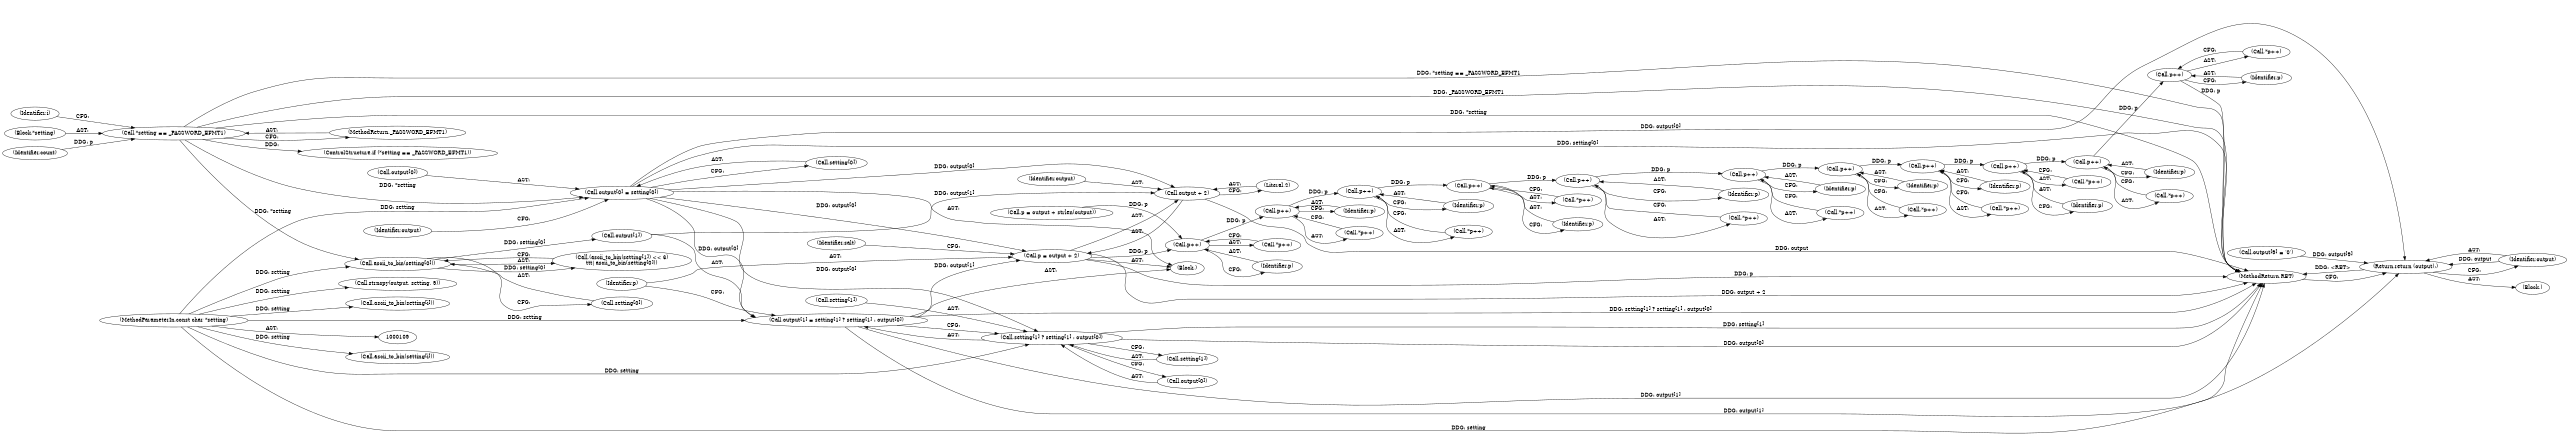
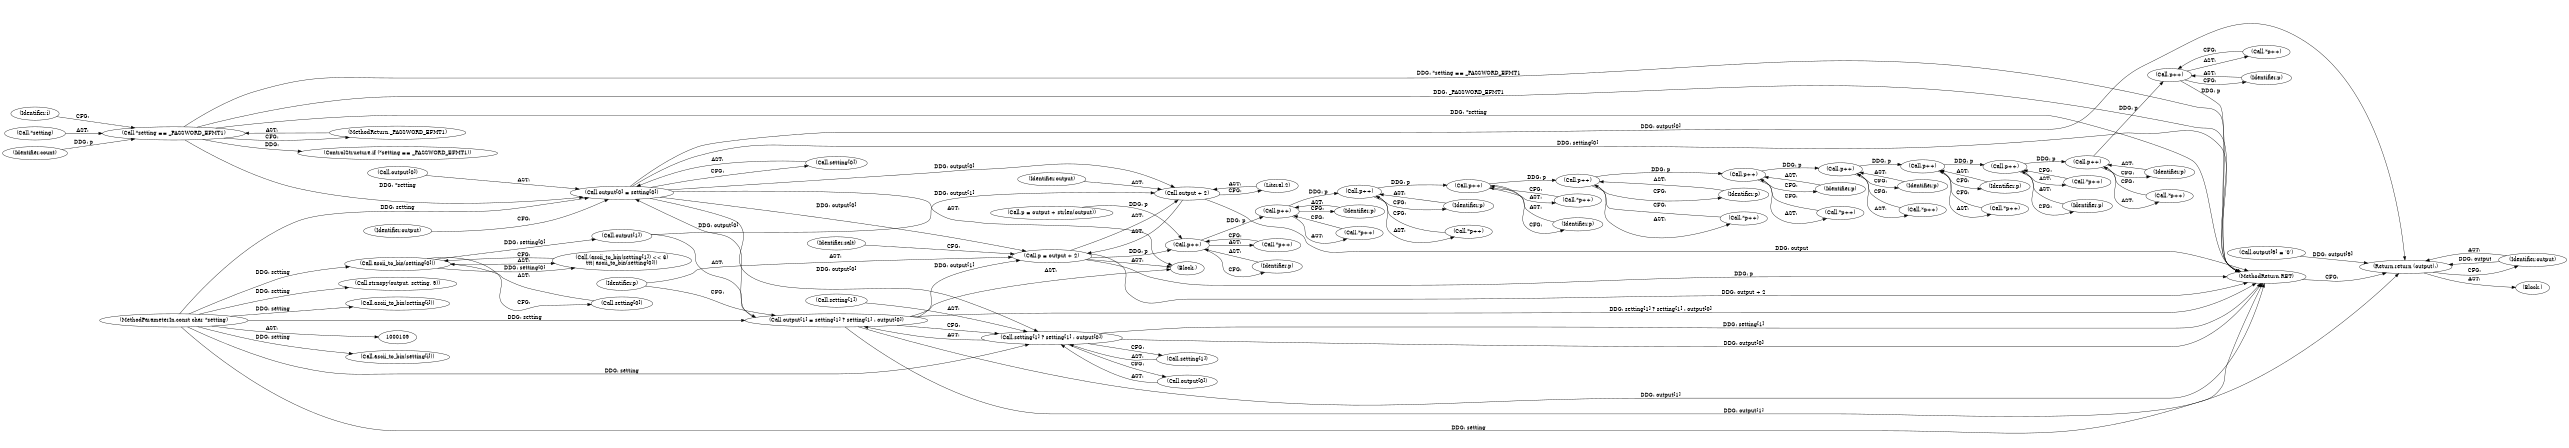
node "(Block,*setting)": label "(Block,*setting)" -> "(Call,*setting)"
edge "(Call,*setting == _PASSWORD_EFMT1)" -> "(Call,ascii_to_bin(setting[0]))": removed, label "DDG: *setting"
edge "(Call,output[0] = setting[0])" -> "(Call,output[1] = setting[1] ? setting[1] : output[0])": reversed
edge "(Return,return (output);)" -> "(MethodReturn,RET)": removed, label "DDG: <RET>"
